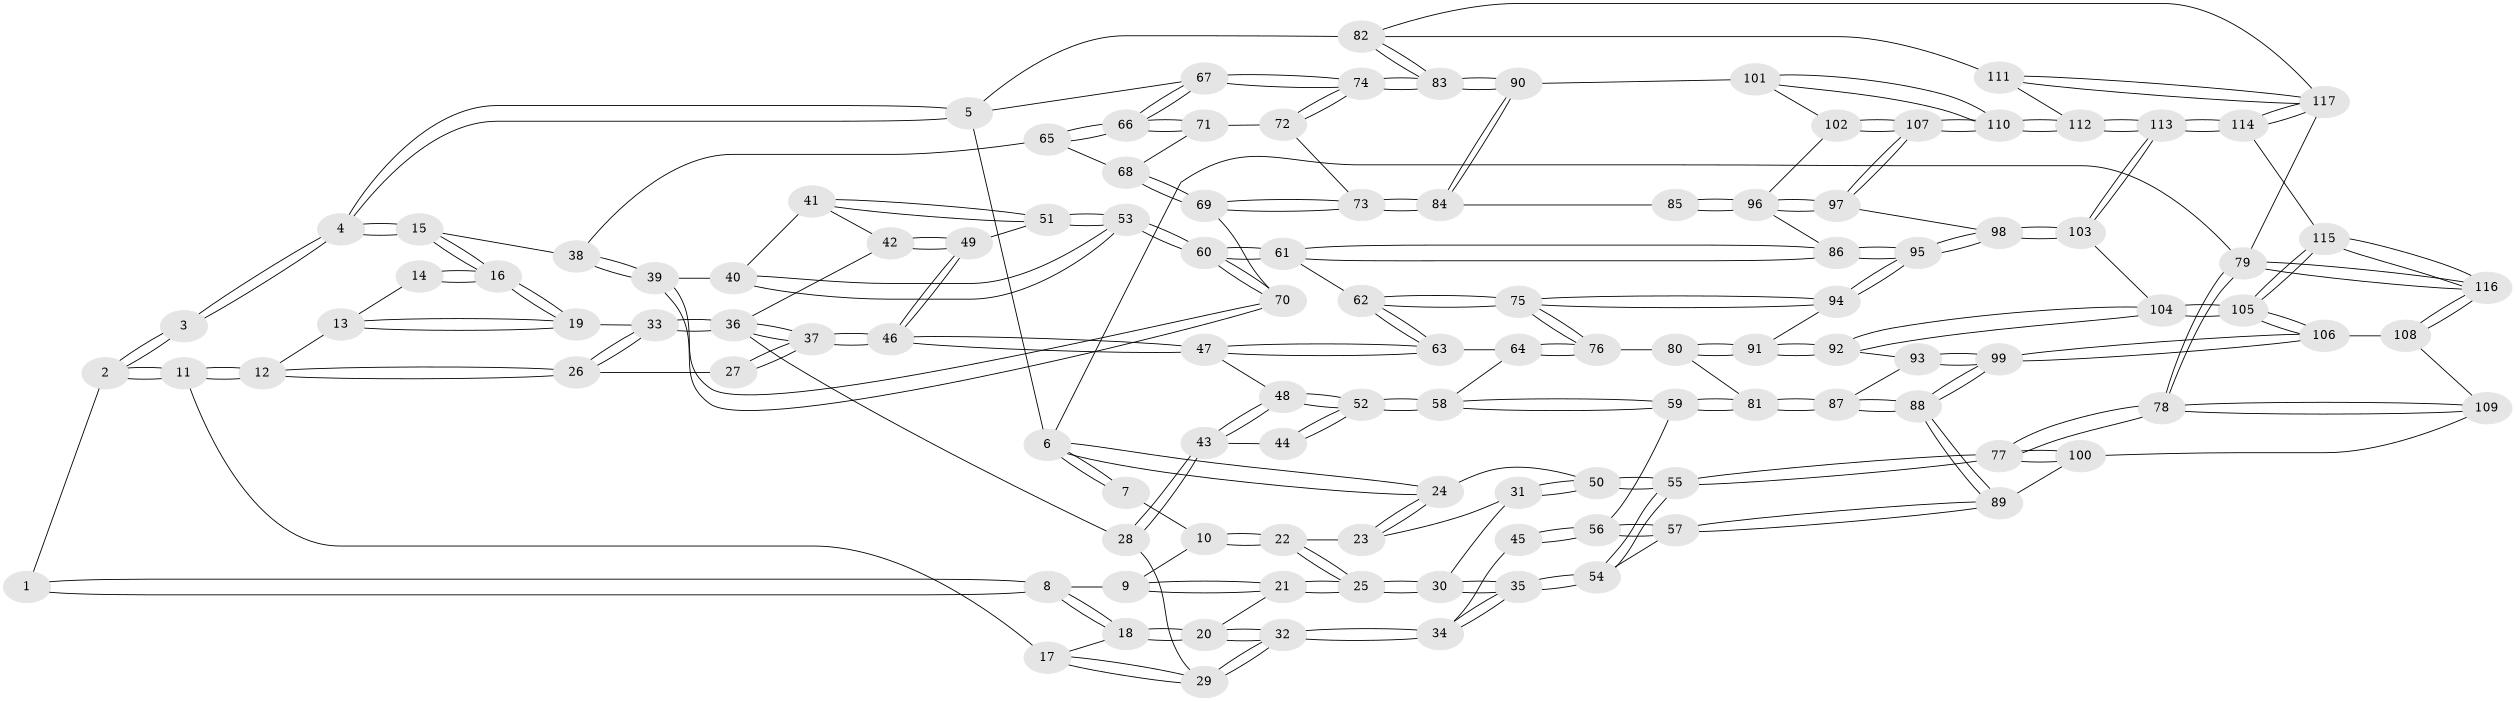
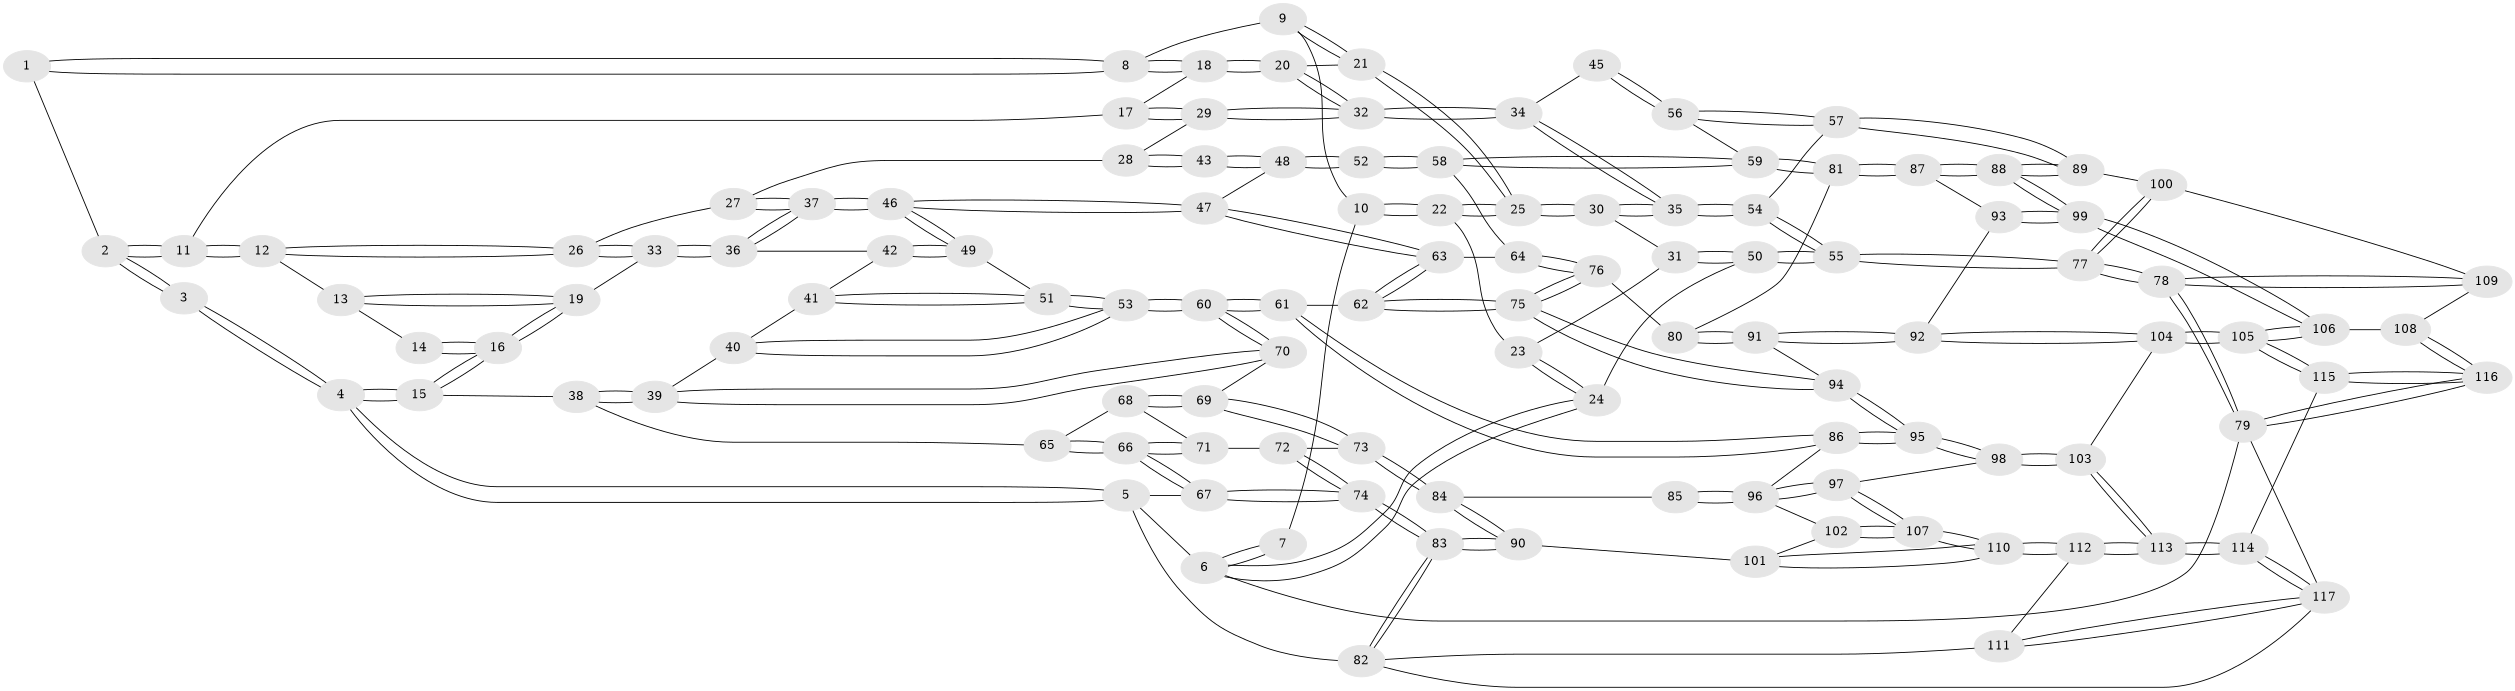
edge "36" -- "28": now "27" -- "28"
node "44": removed
